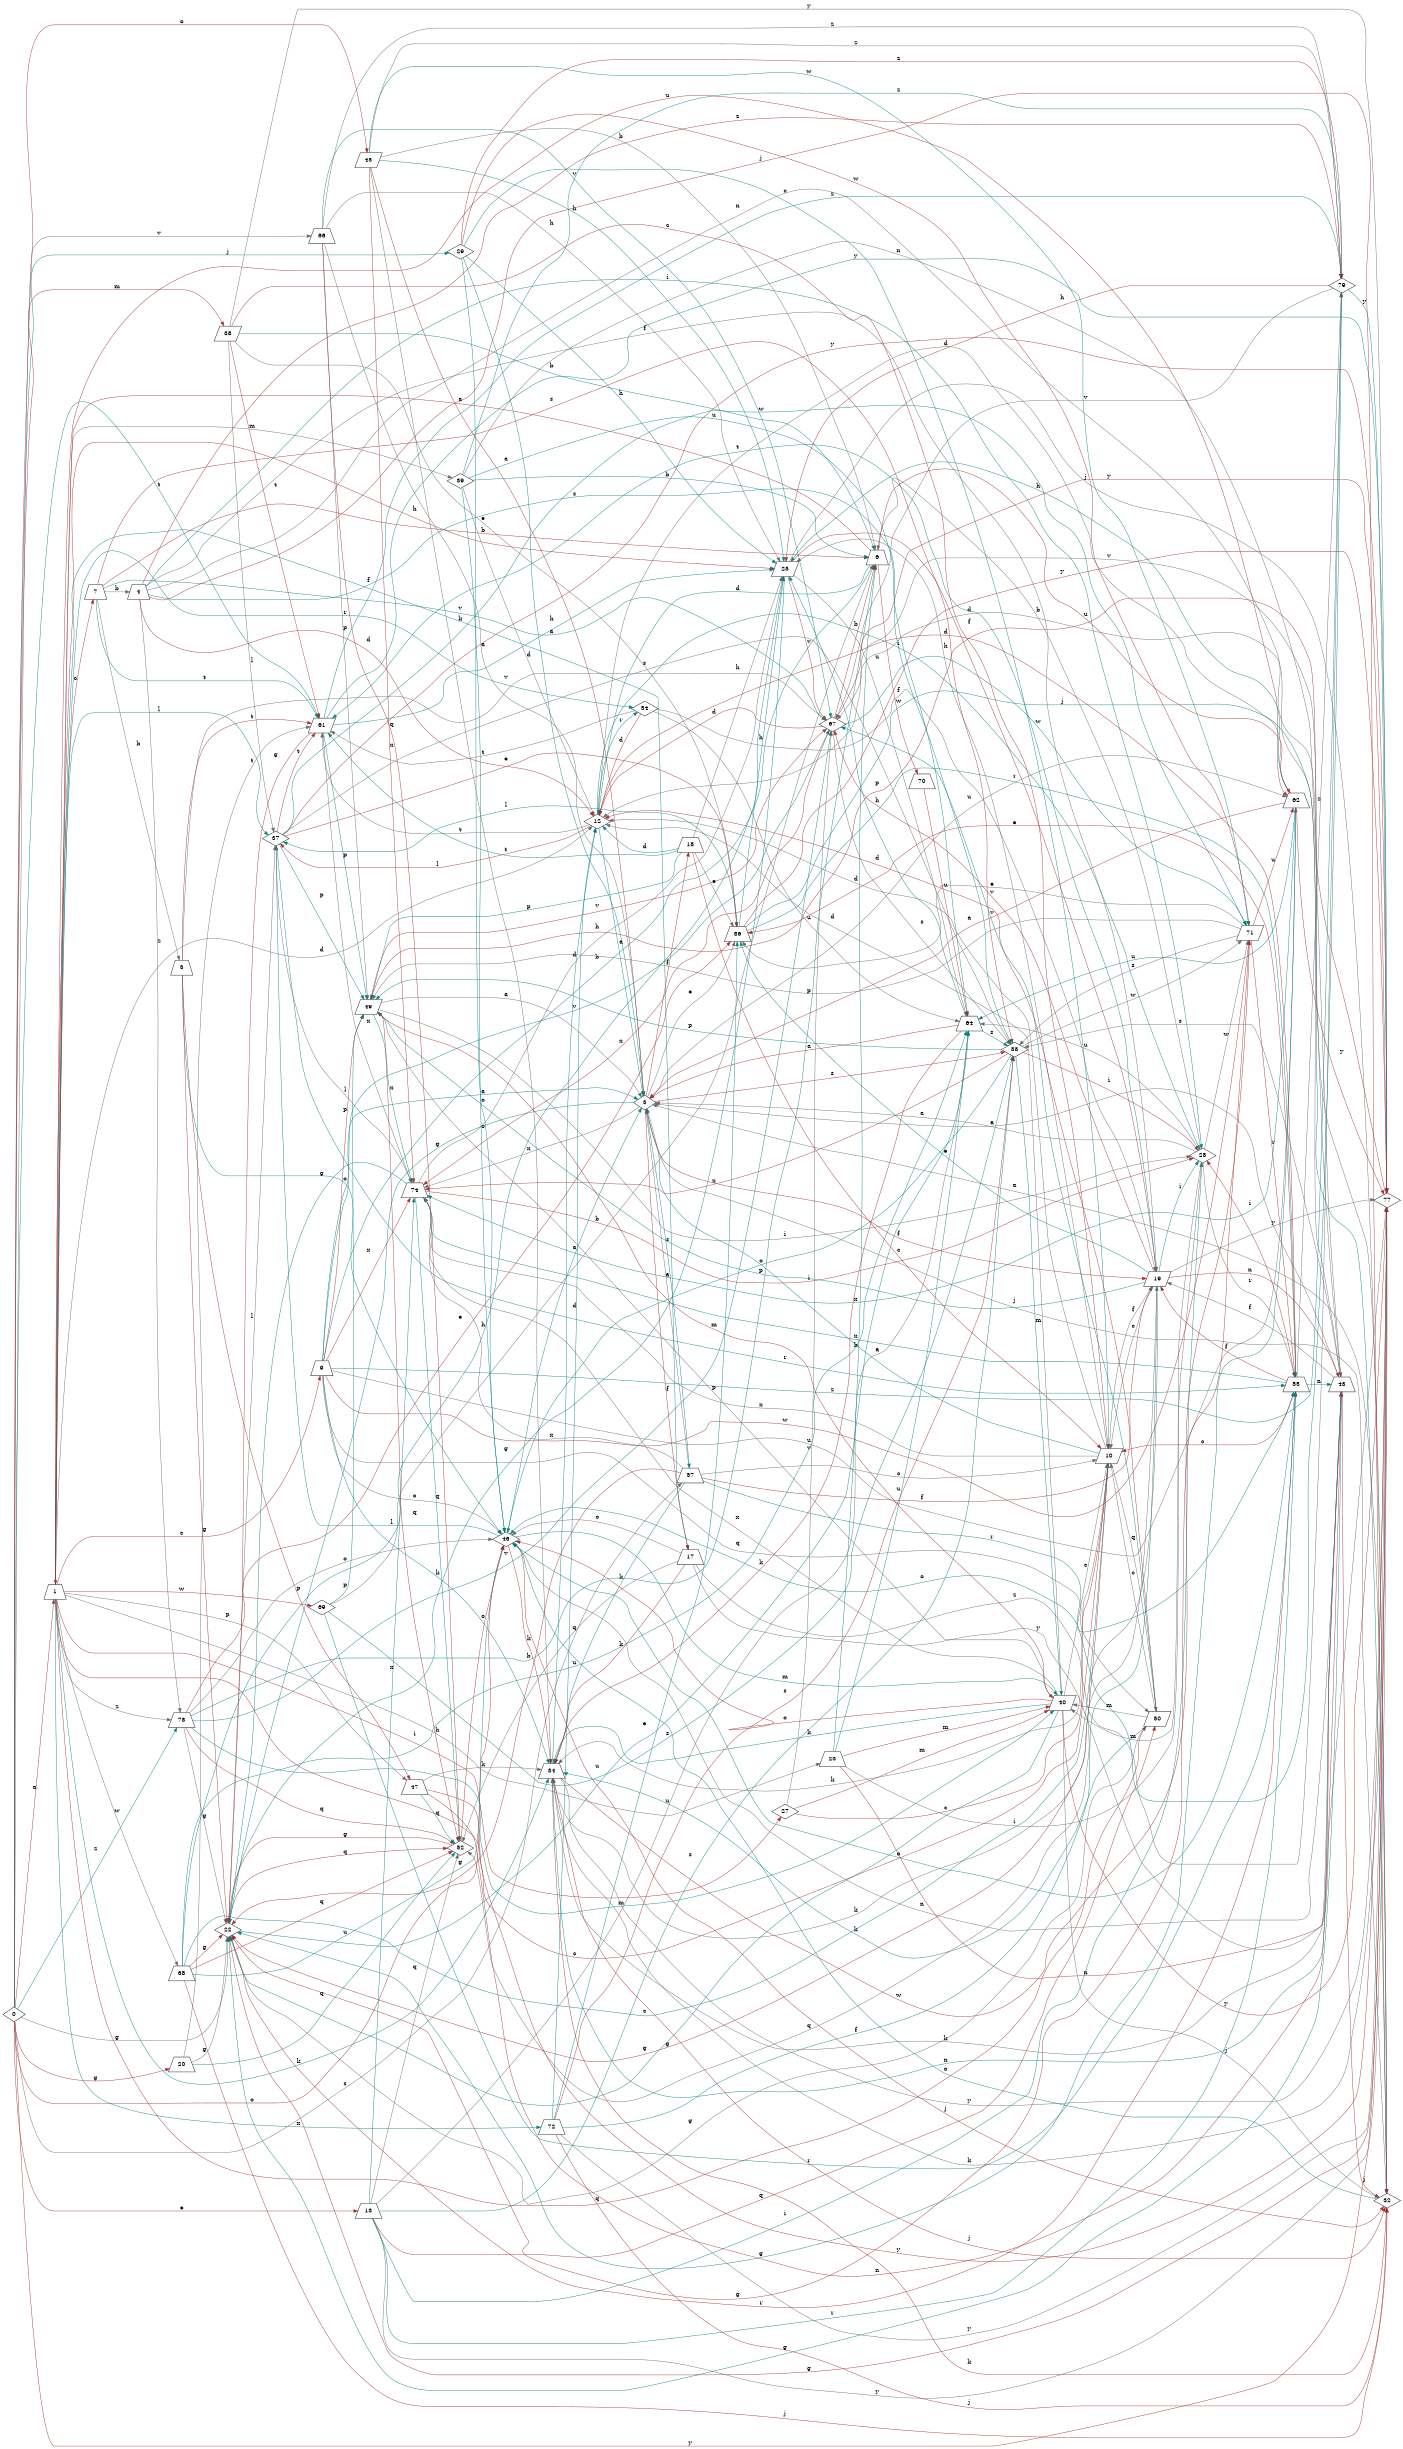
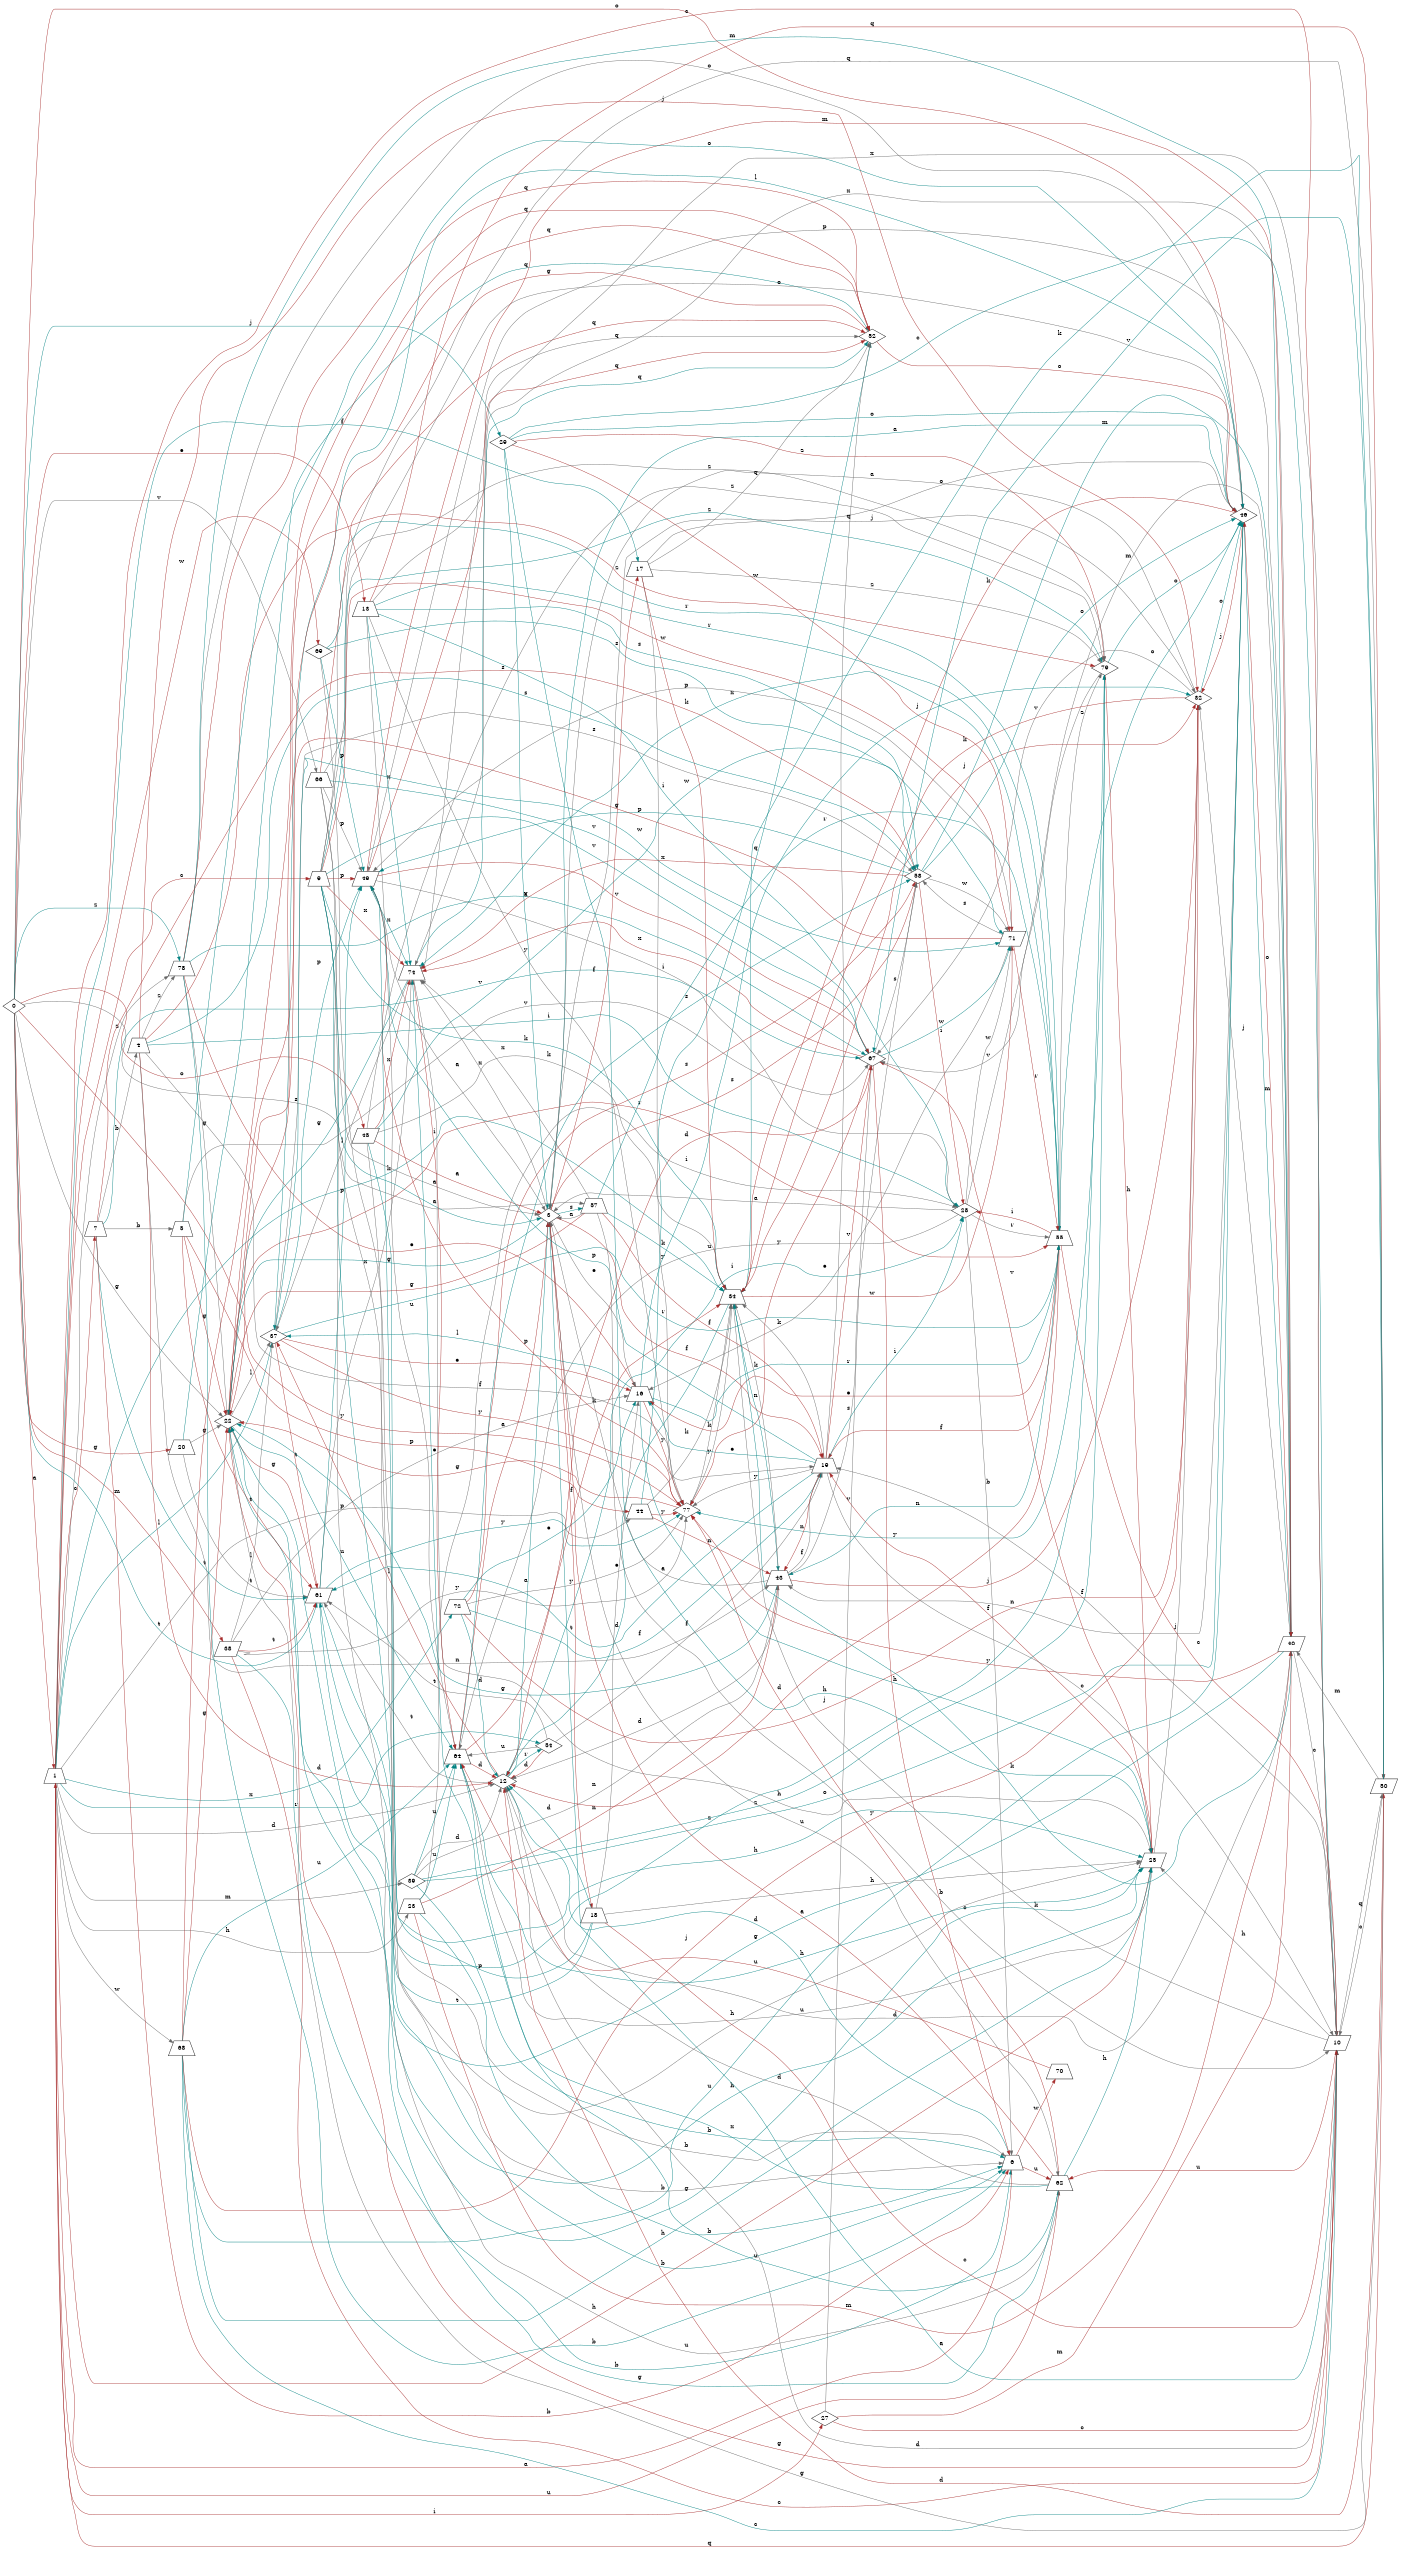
edge "71" -> "62": now "10" -> "62"
node "86": label "86" -> "16"
node "19": shape parallelogram -> trapezium
edge "74" -> "28": now "74" -> "64"
edge "64" -> "12": added, label "d"
node "47": label "47" -> "44"
